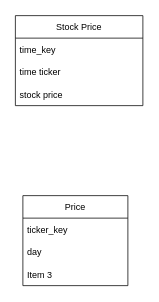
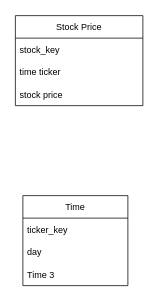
node "time_key": label "time_key" -> "stock_key"
node "Price": label "Price" -> "Time"
node "Item 3": label "Item 3" -> "Time 3"
